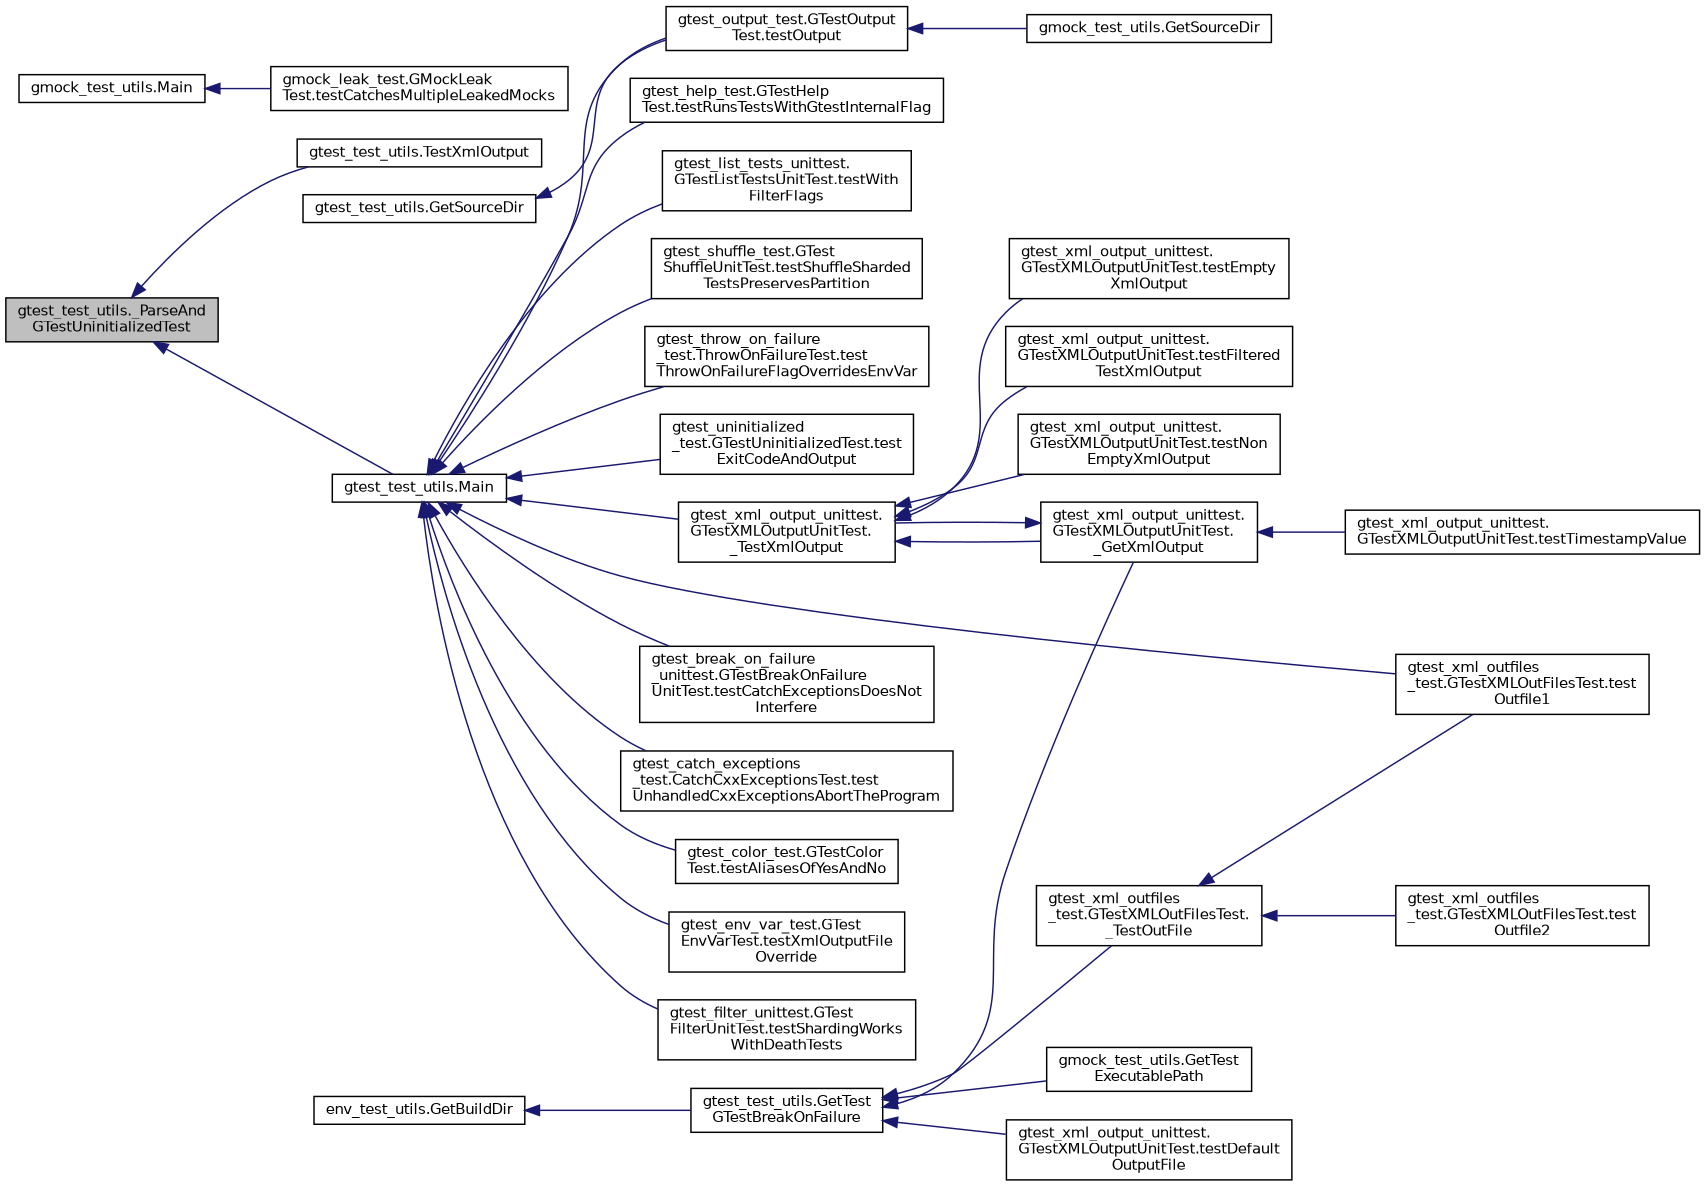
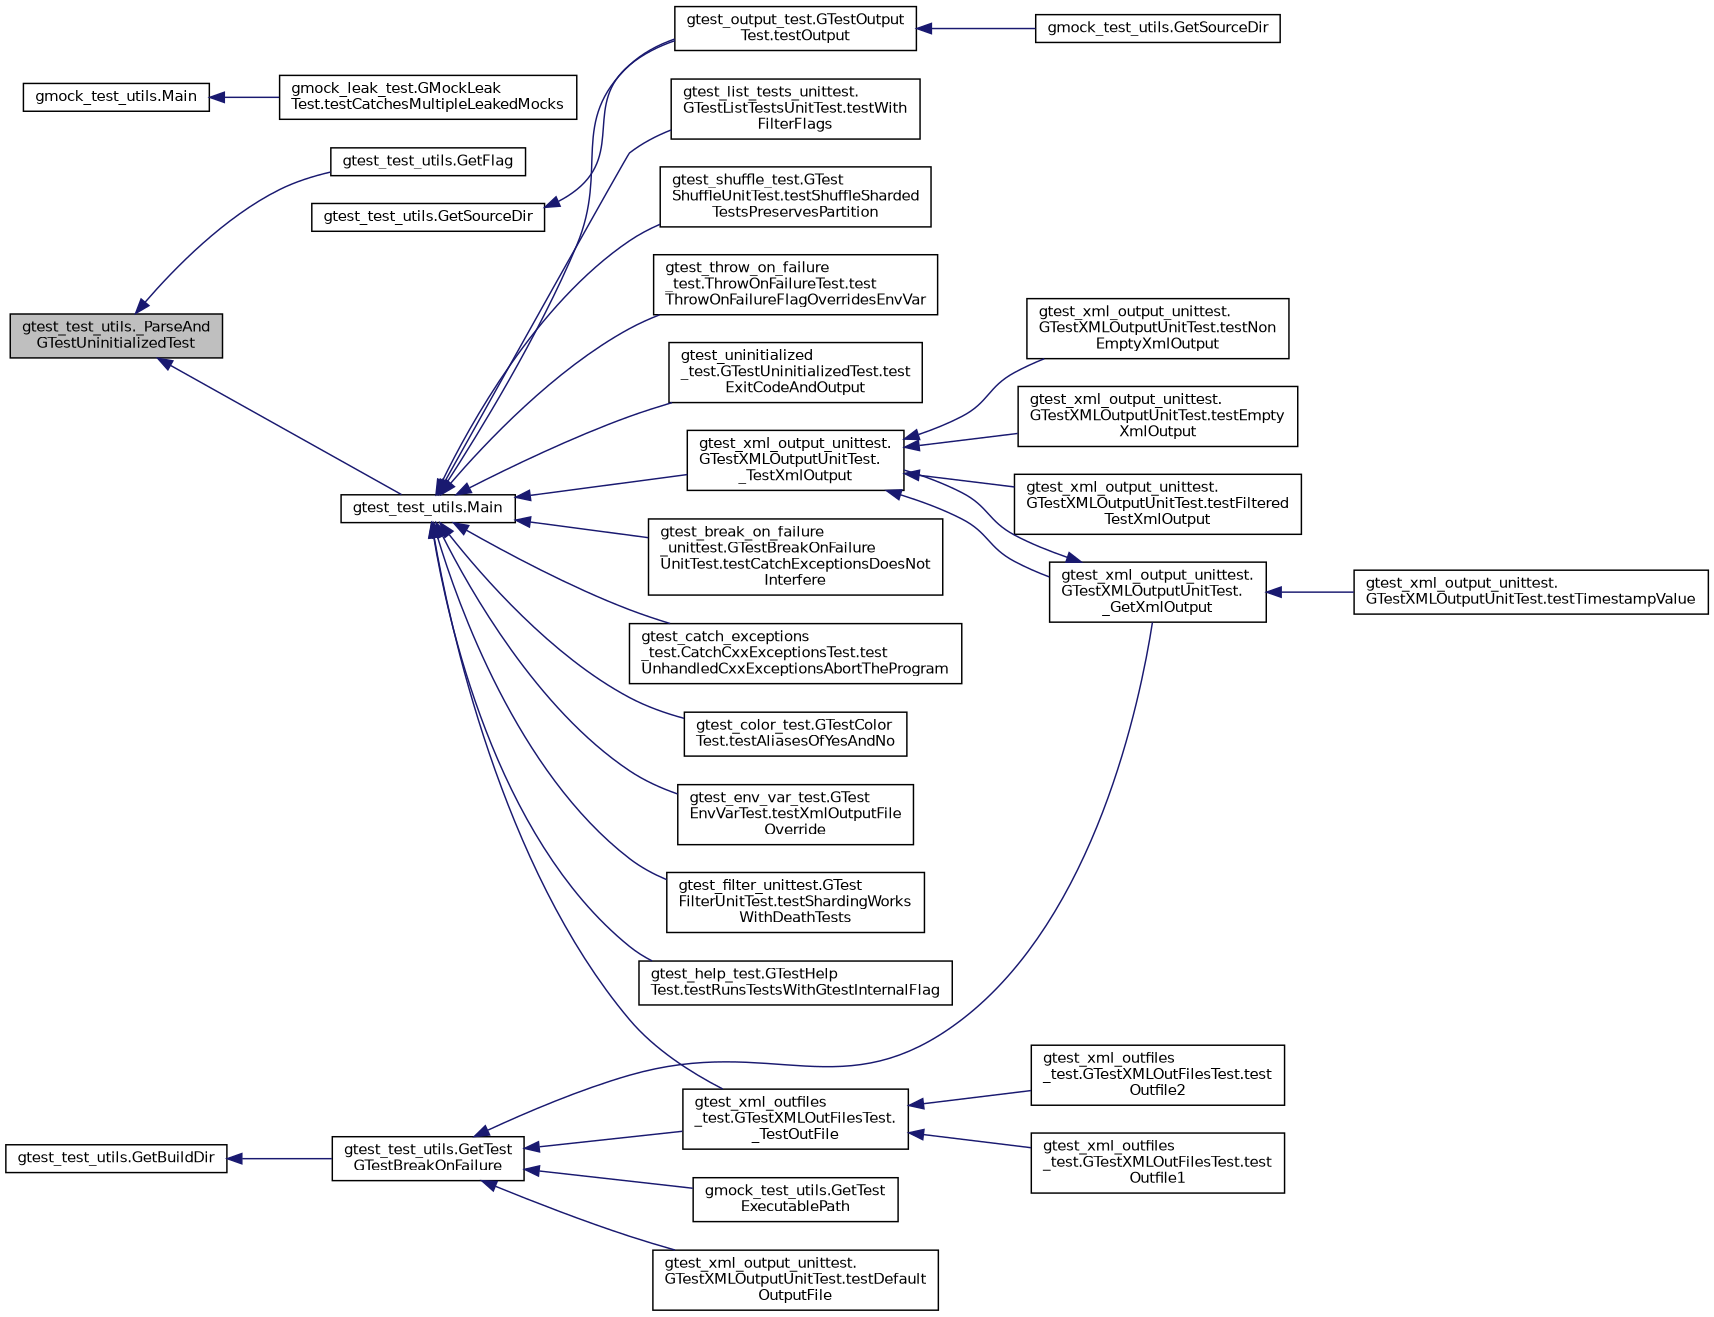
node "gtest_test_utils.TestXmlOutput": label "gtest_test_utils.TestXmlOutput" -> "gtest_test_utils.GetFlag"
edge "gtest_xml_outfiles _test.GTestXMLOutFilesTest.test Outfile1" -> "gtest_test_utils.Main": now "gtest_xml_outfiles _test.GTestXMLOutFilesTest. _TestOutFile" -> "gtest_test_utils.Main"
node "env_test_utils.GetBuildDir": label "env_test_utils.GetBuildDir" -> "gtest_test_utils.GetBuildDir"
